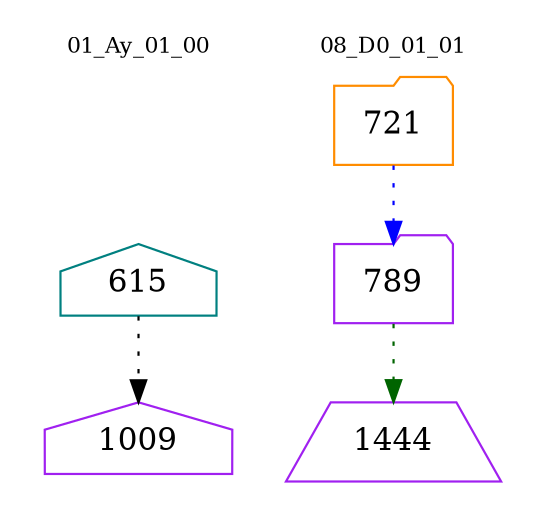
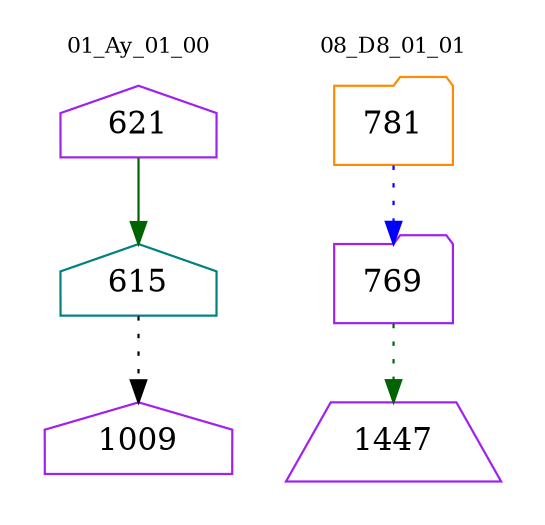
cluster "08_D0_01_01": label "08_D0_01_01" -> "08_D8_01_01"
node "621": added
node "721": label "721" -> "781"
node "789": label "789" -> "769"
node "1444": label "1444" -> "1447"
